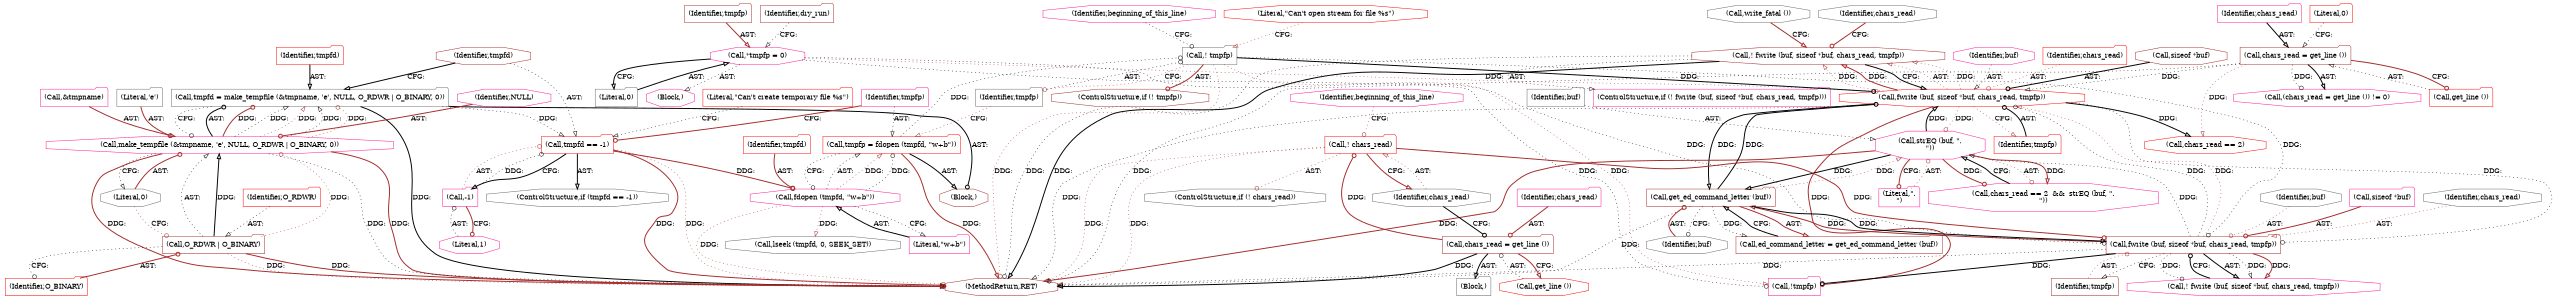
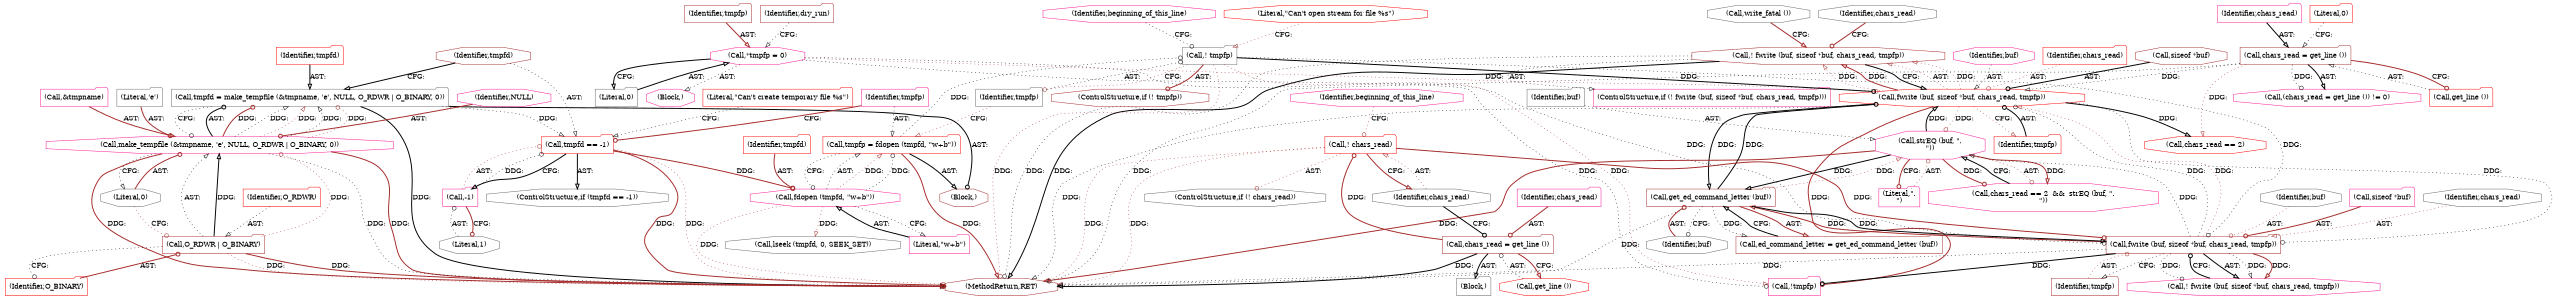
node "(Literal,1)": color deeppink -> gray40
